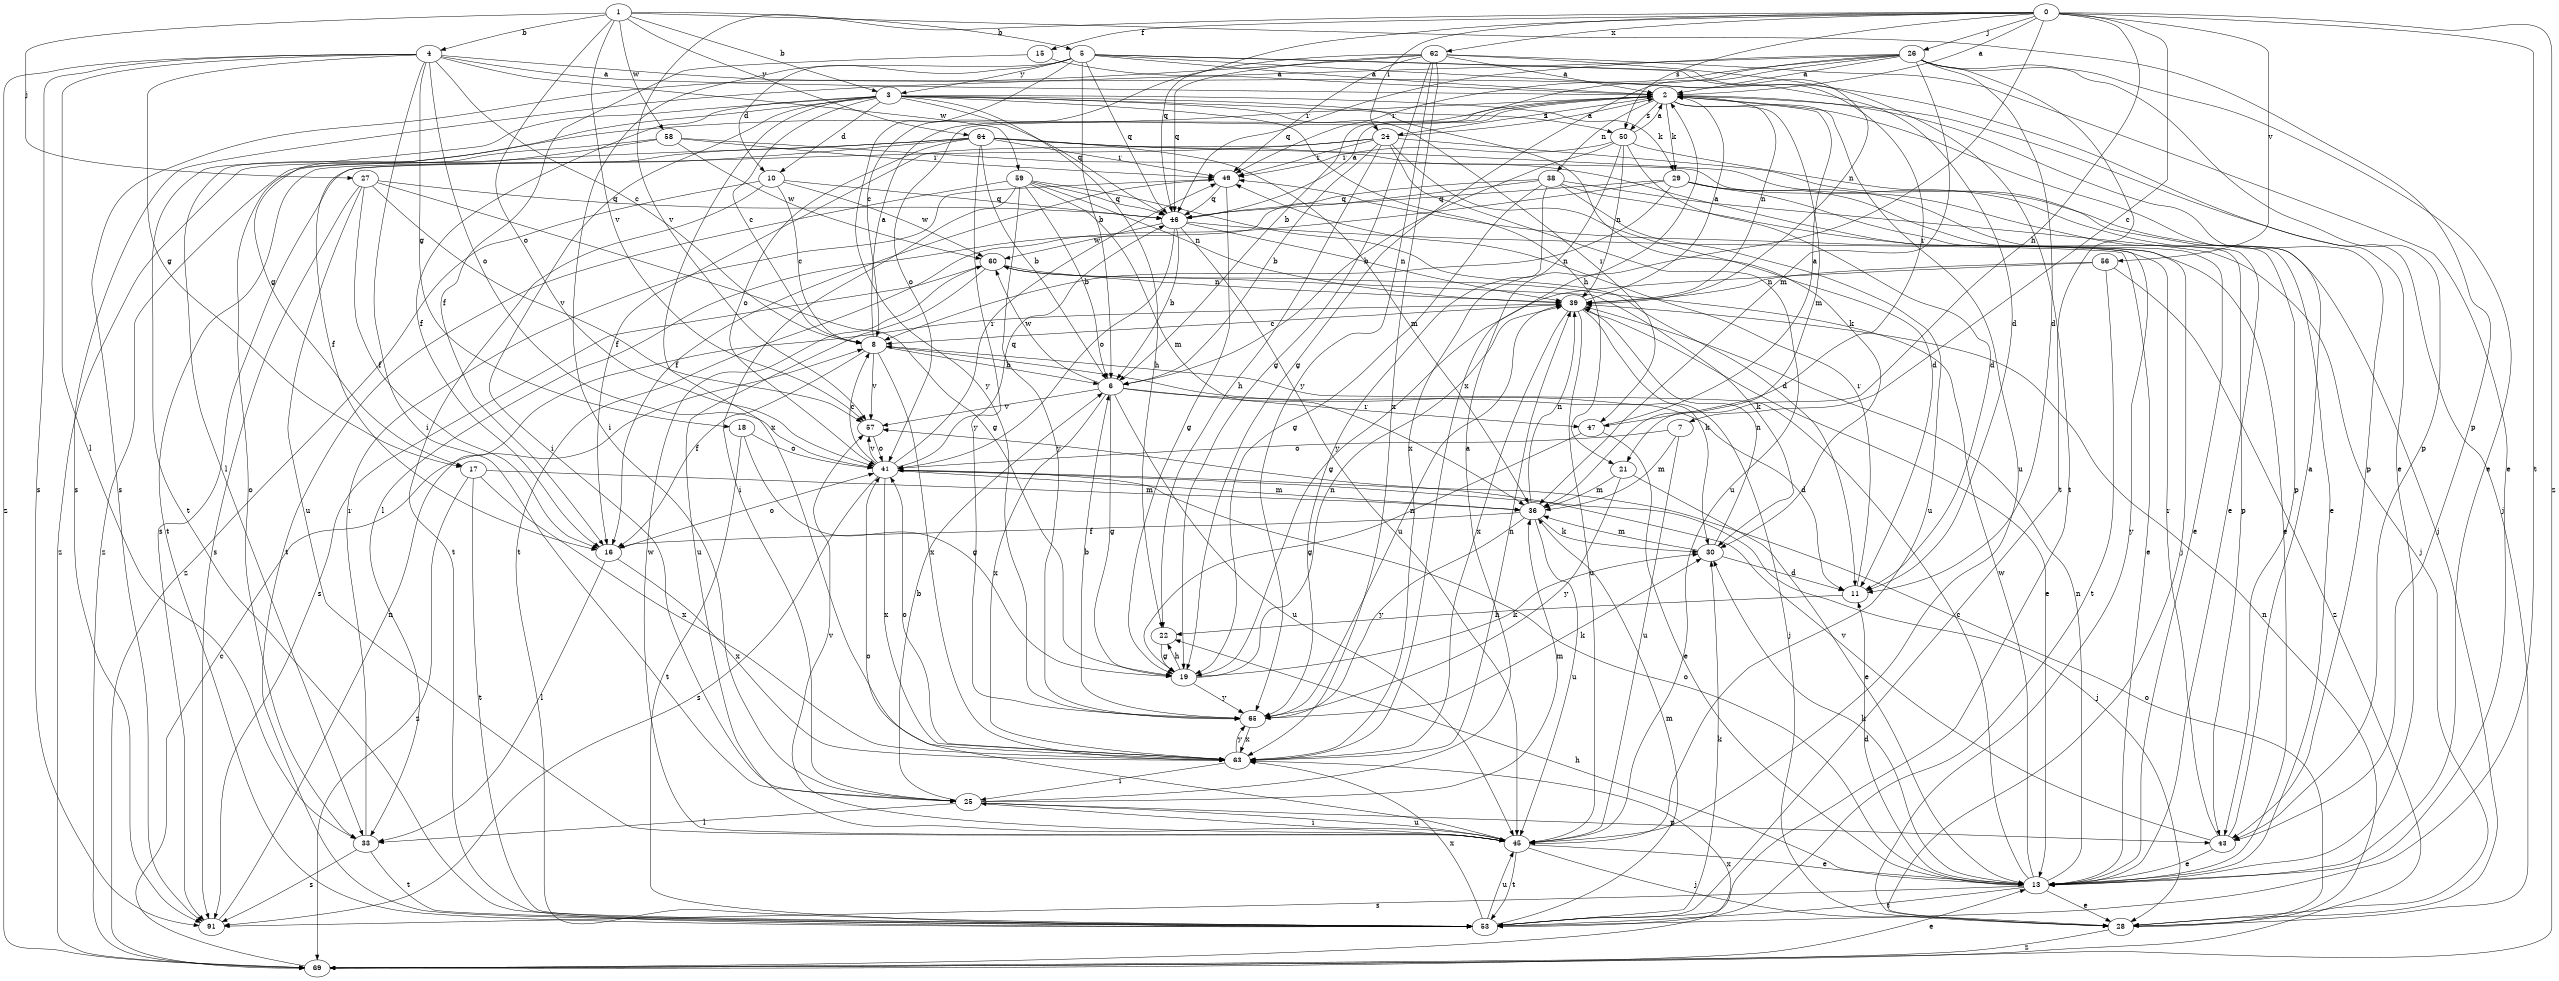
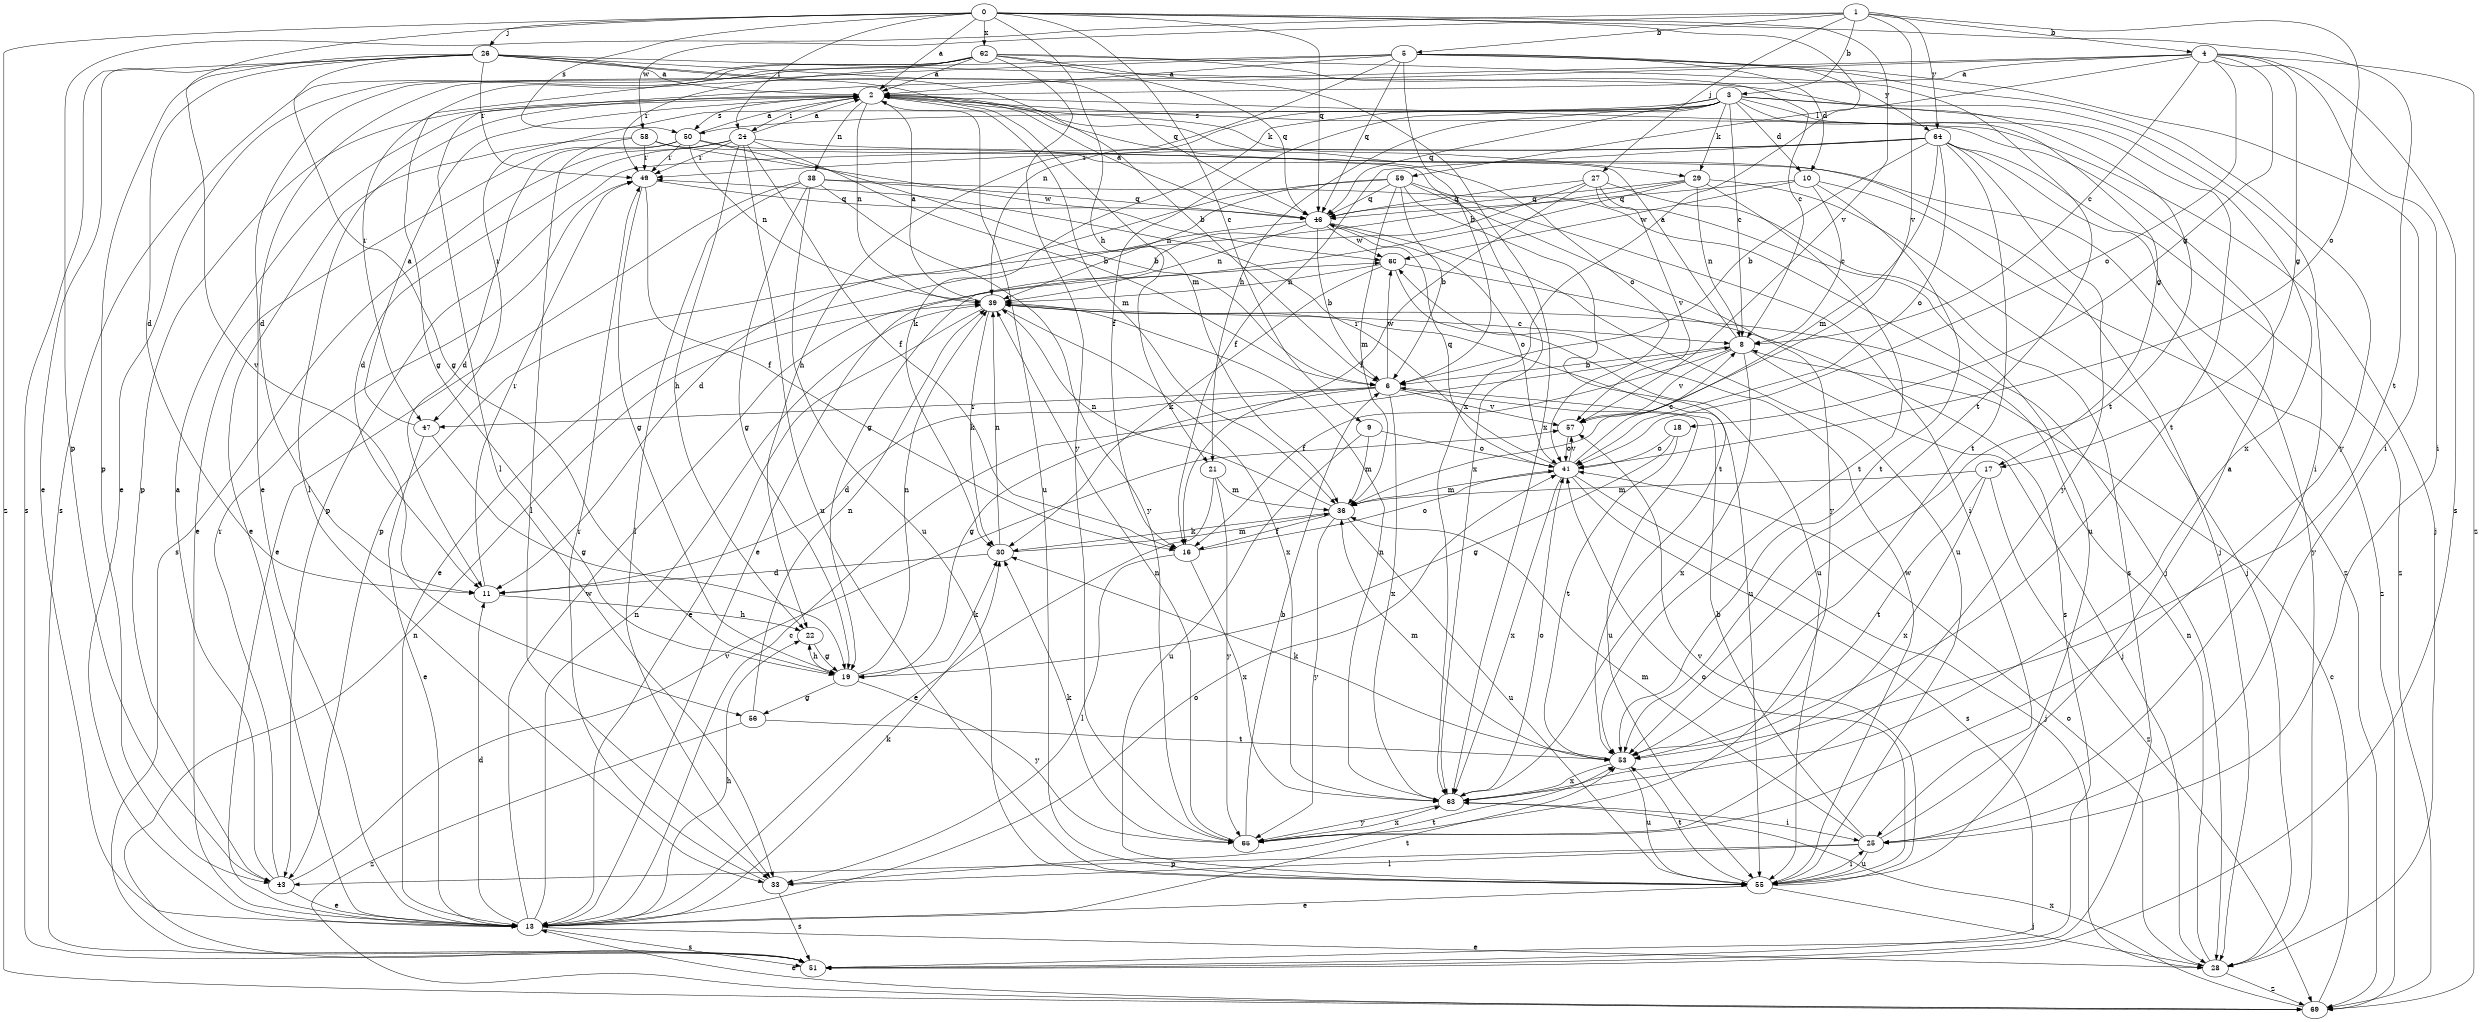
node "15": removed
edge "5" -> "3": now "5" -> "64"
edge "4" -> "59": label "w" -> "l"
edge "56" -> "19": reversed
node "7": label "7" -> "9"
edge "58" -> "33": label "o" -> "l"
node "45": label "45" -> "55"
node "91": label "91" -> "51"
